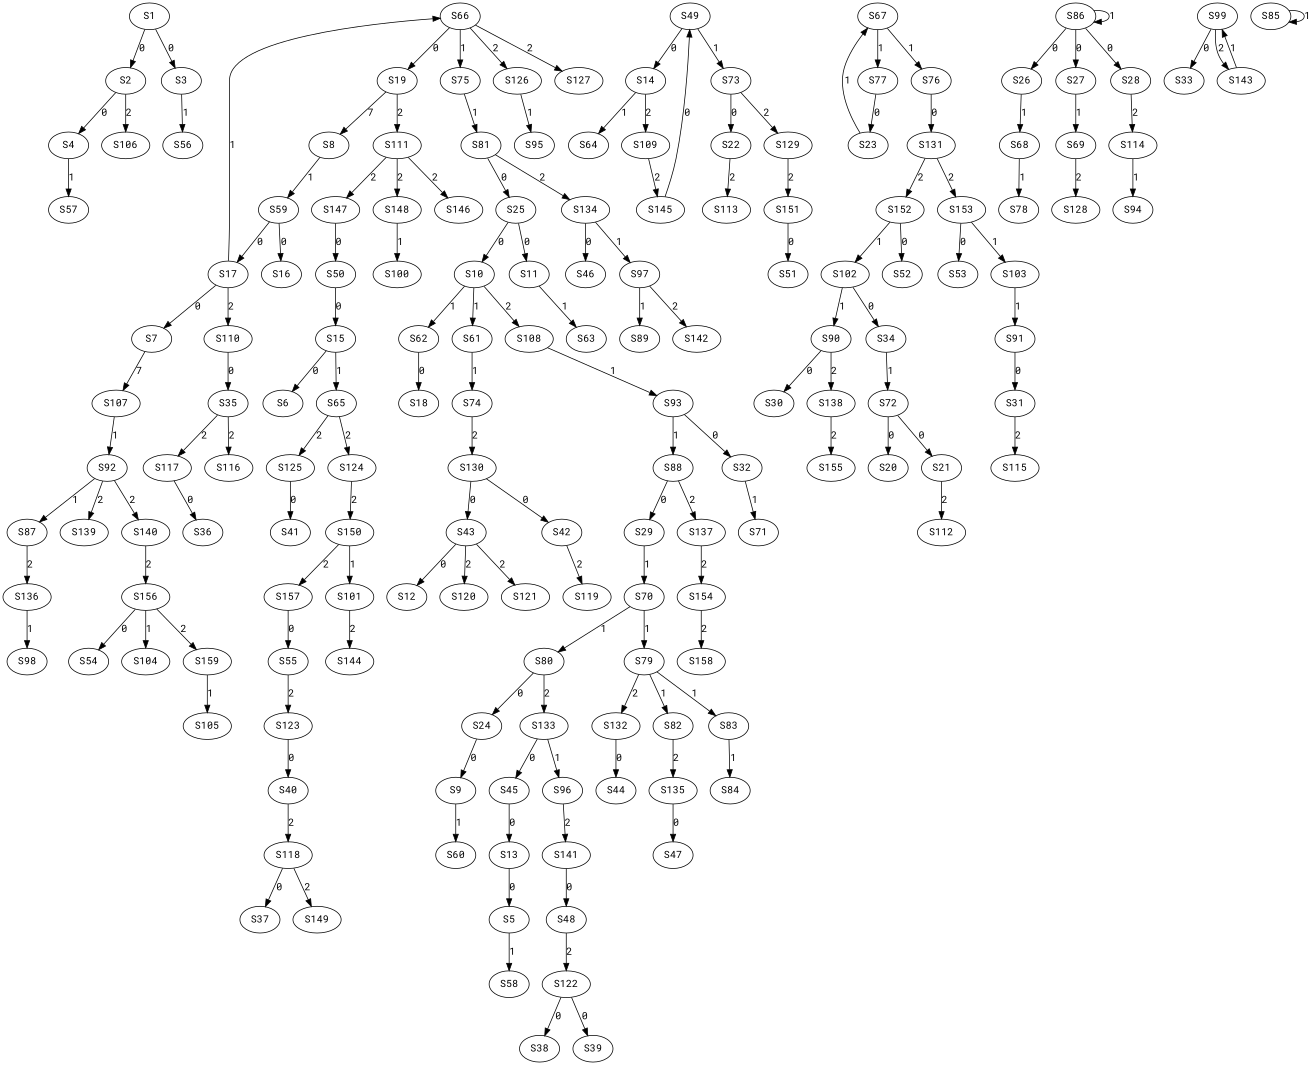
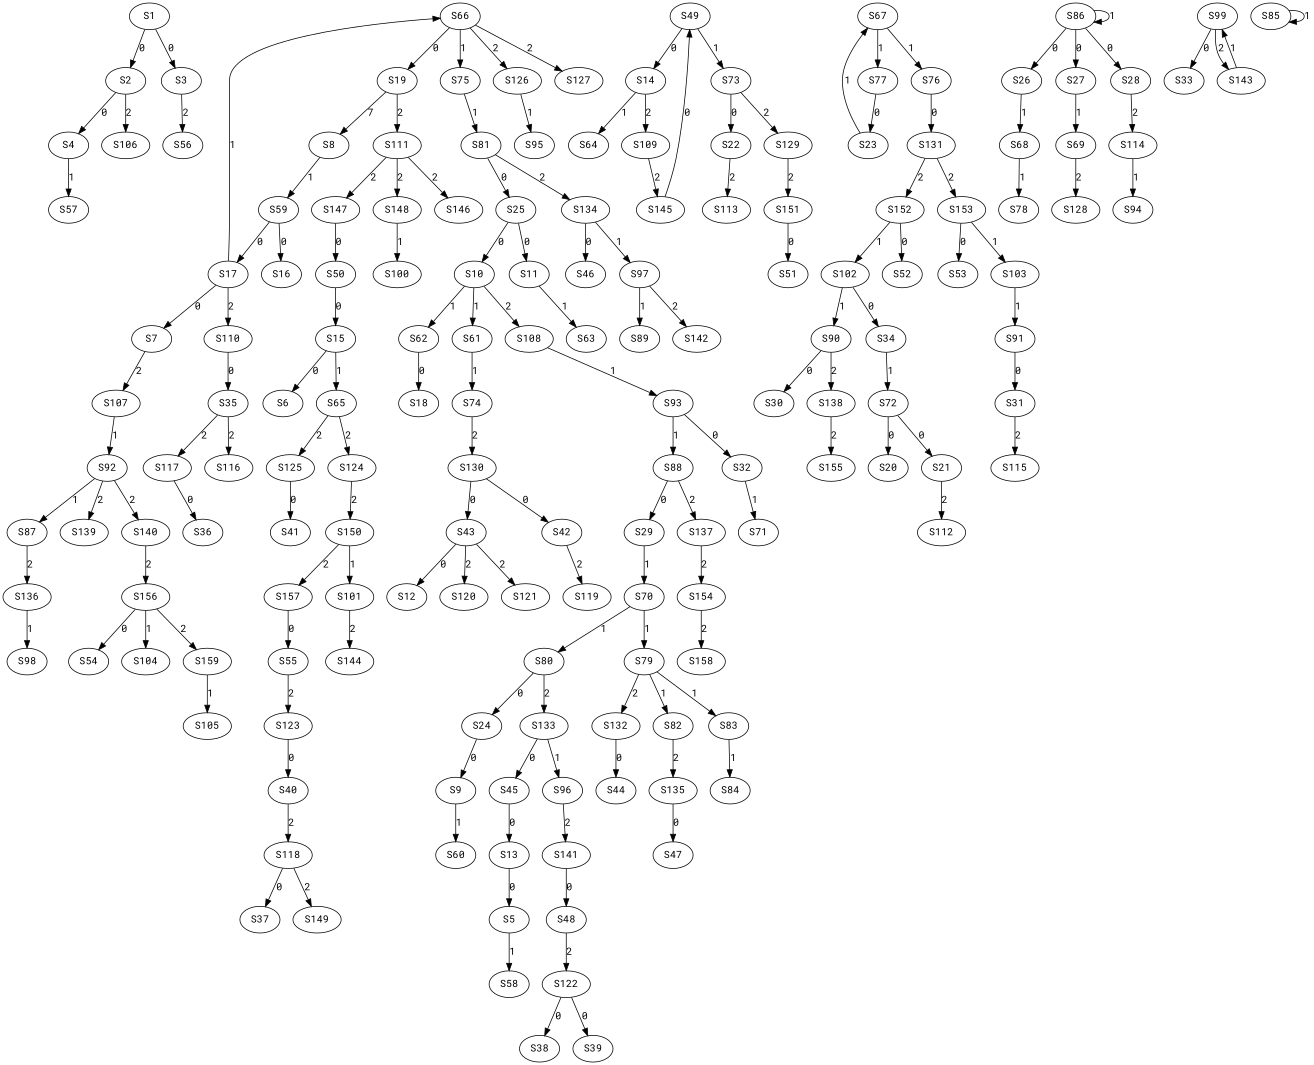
edge "S3" -> "S56": label "1" -> "2"
edge "S7" -> "S107": label "7" -> "2"
